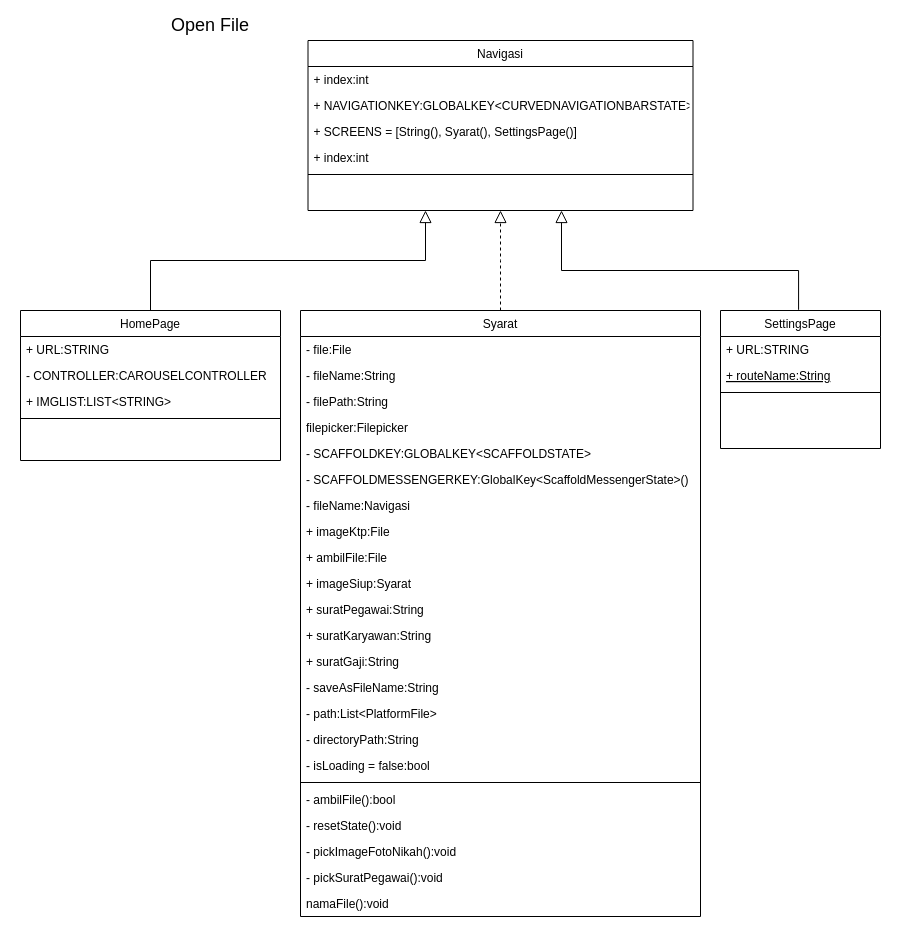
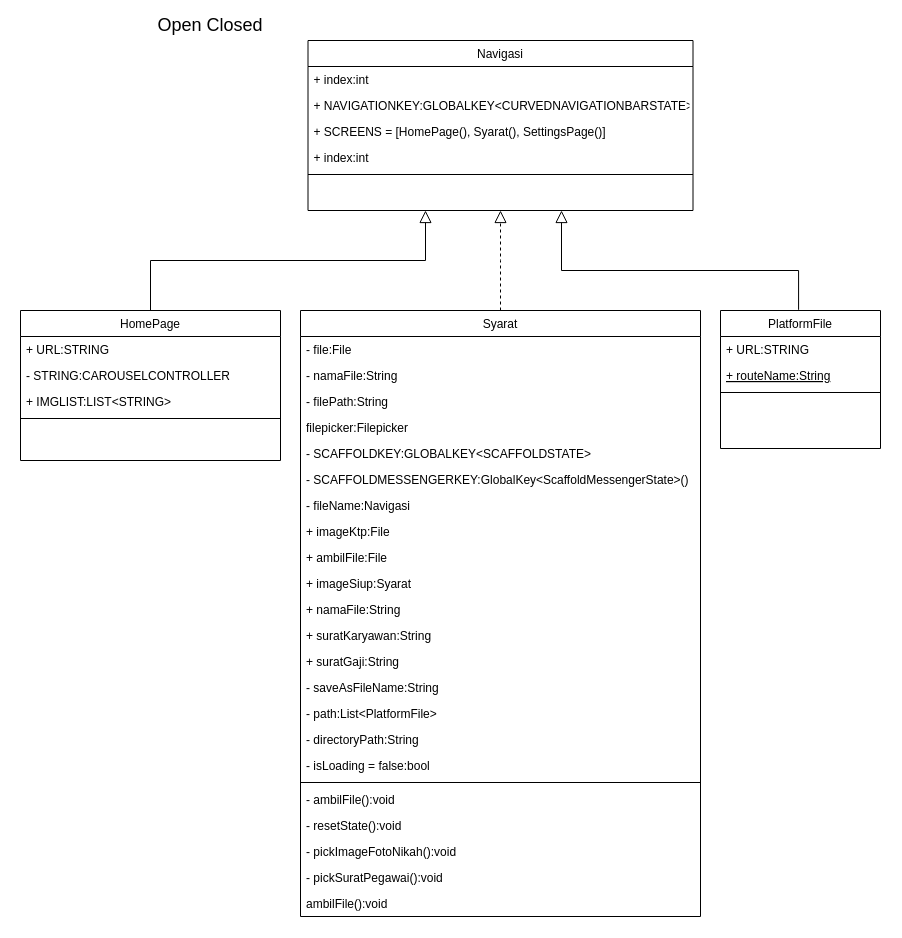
node "Open File": label "Open File" -> "Open Closed"
node "+ SCREENS = [String(), Syarat(), SettingsPage()]": label "+ SCREENS = [String(), Syarat(), SettingsPage()]" -> "+ SCREENS = [HomePage(), Syarat(), SettingsPage()]"
node "SettingsPage": label "SettingsPage" -> "PlatformFile"
node "- CONTROLLER:CAROUSELCONTROLLER": label "- CONTROLLER:CAROUSELCONTROLLER" -> "- STRING:CAROUSELCONTROLLER"
node "- fileName:String": label "- fileName:String" -> "- namaFile:String"
node "+ suratPegawai:String": label "+ suratPegawai:String" -> "+ namaFile:String"
node "- ambilFile():bool": label "- ambilFile():bool" -> "- ambilFile():void"
node "namaFile():void": label "namaFile():void" -> "ambilFile():void"
